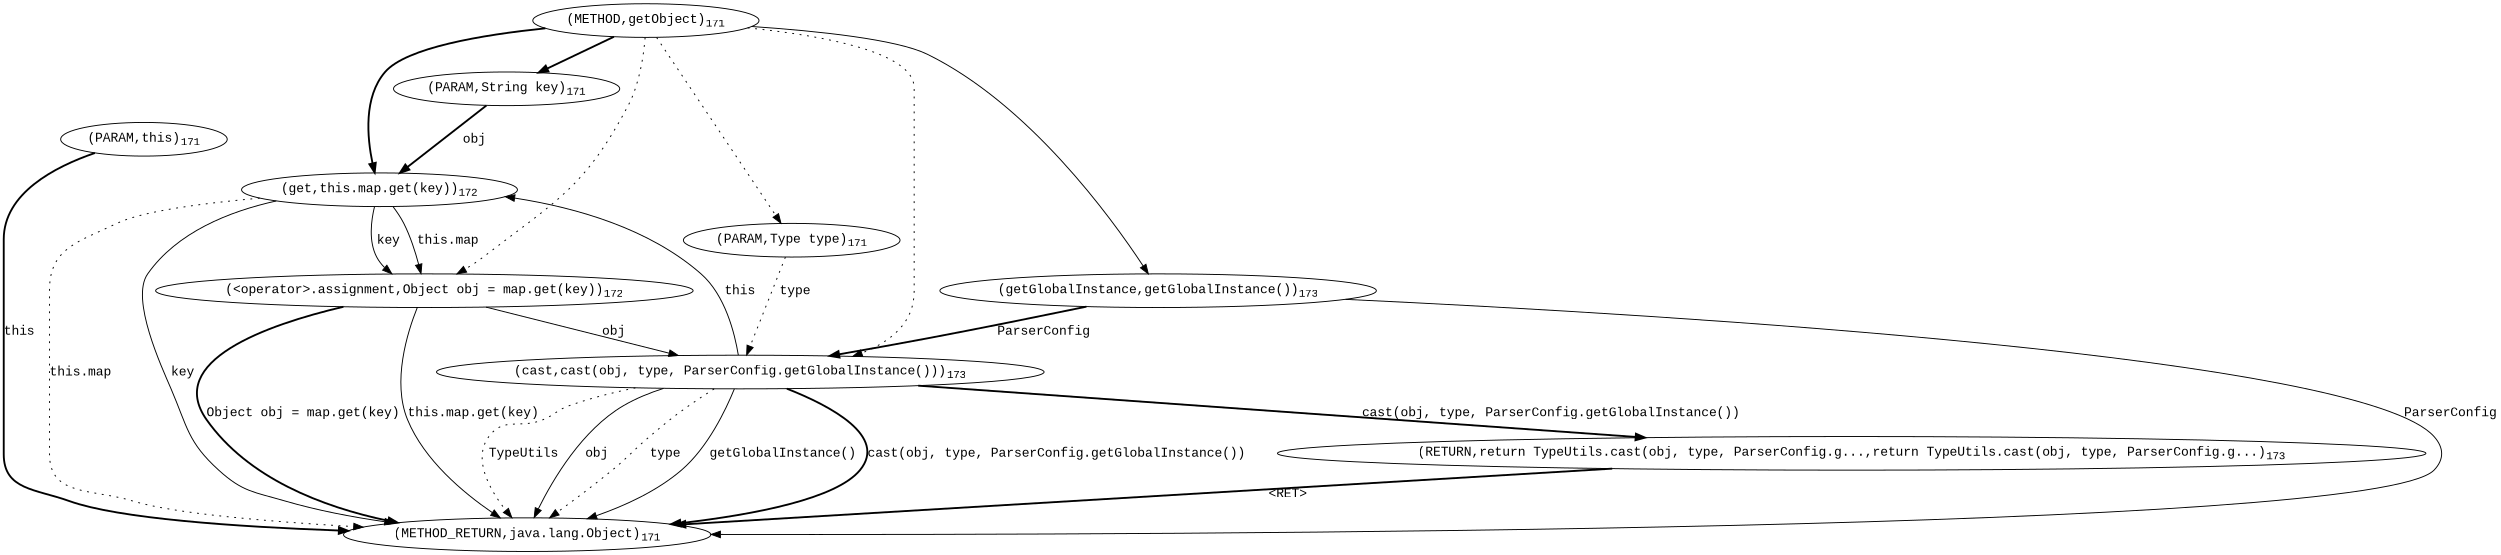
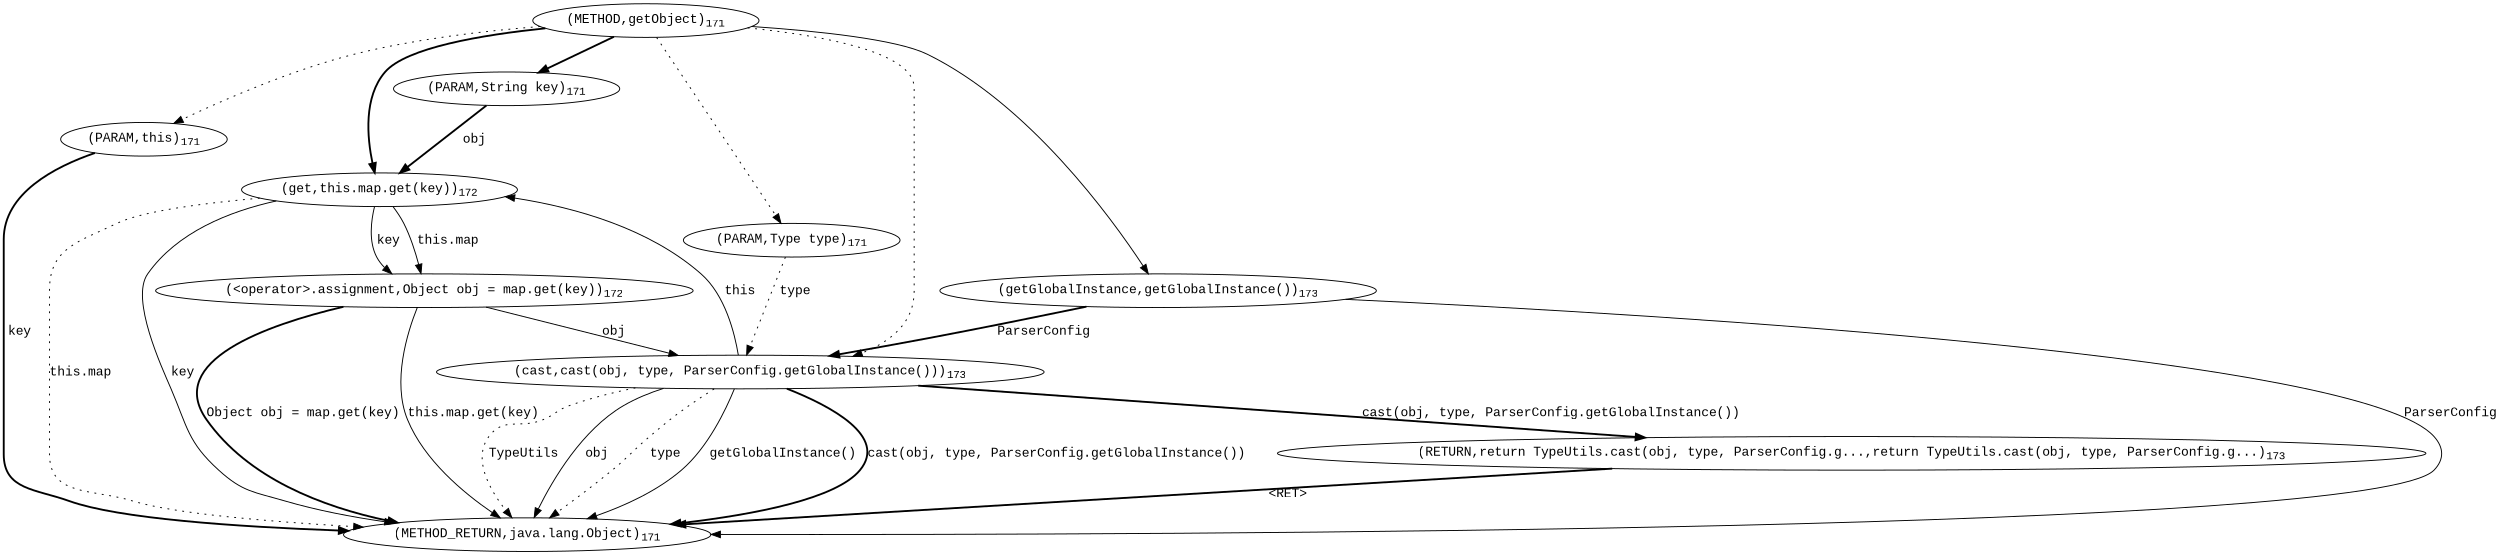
edge "(METHOD,getObject)" -> "(<operator>.assignment,Object obj = map.get(key))": now "(METHOD,getObject)" -> "(PARAM,this)"
edge "(PARAM,this)" -> "(METHOD_RETURN,java.lang.Object)": label "this" -> "key"
